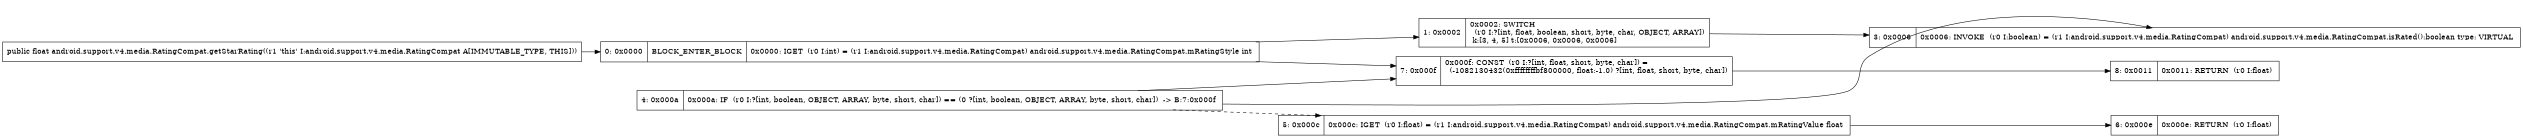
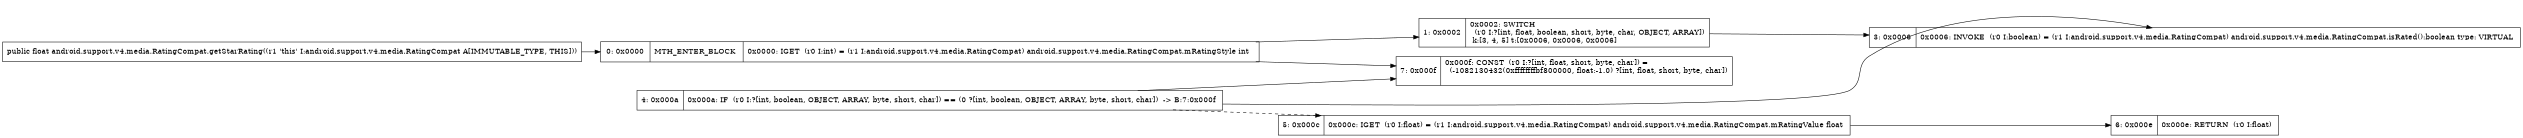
node "0: 0x0000": text "BLOCK_ENTER_BLOCK" -> "MTH_ENTER_BLOCK"
node "8: 0x0011": removed
